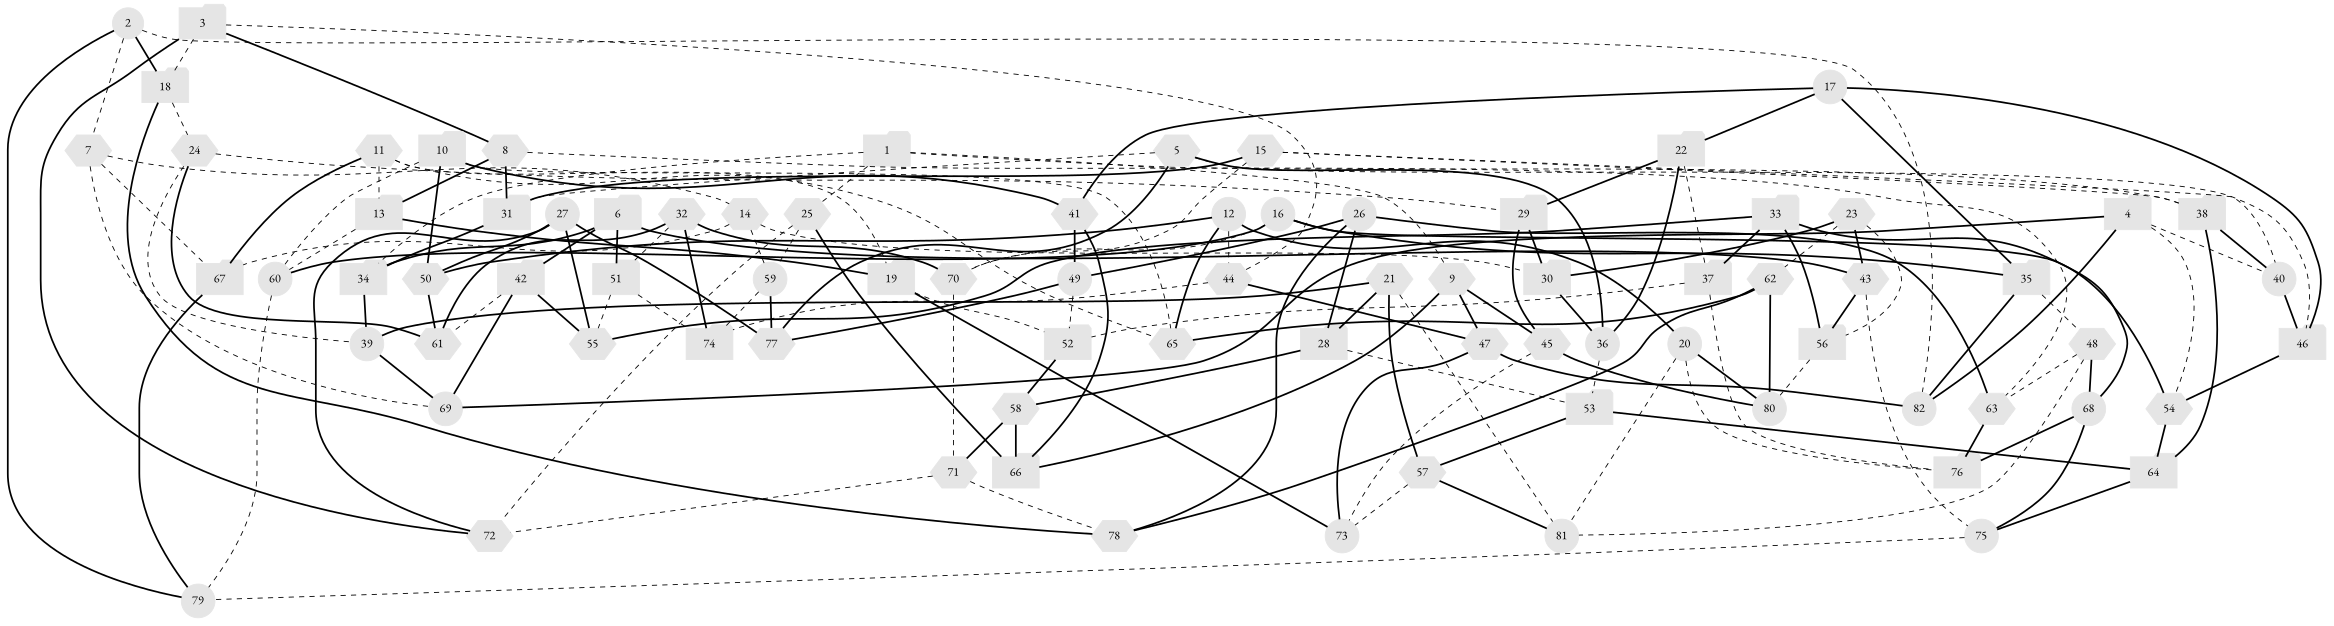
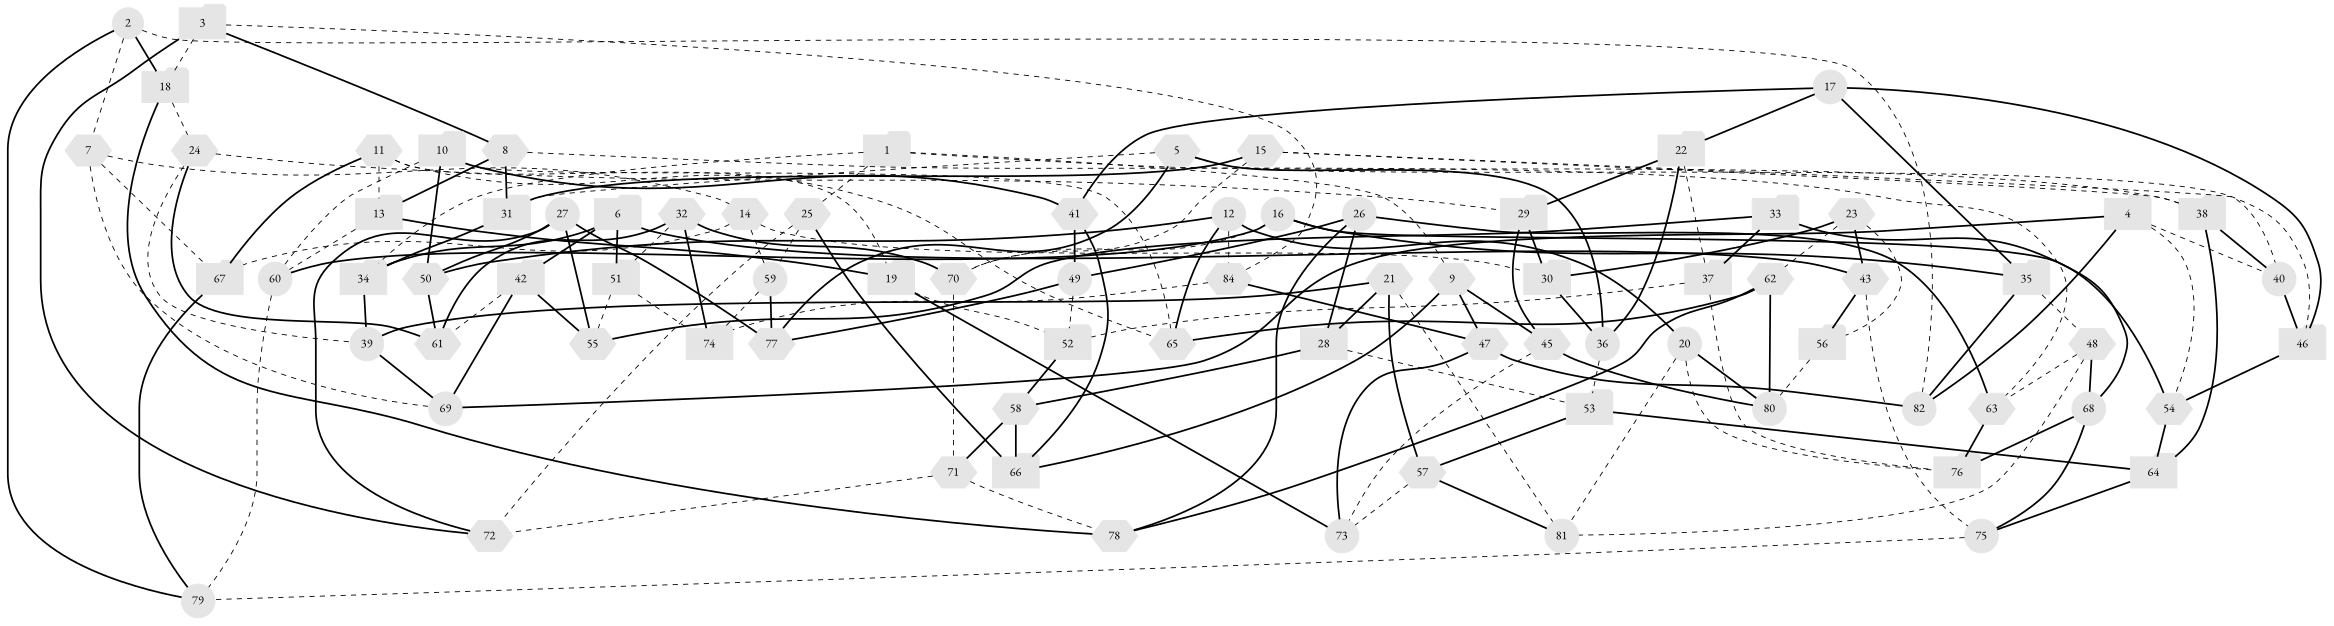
edge "33" -- "56": removed
node "44": label "44" -> "84"
